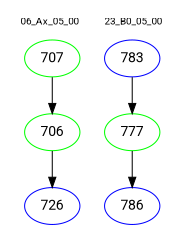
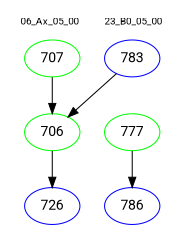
edge "783" -> "777": now "783" -> "706"
